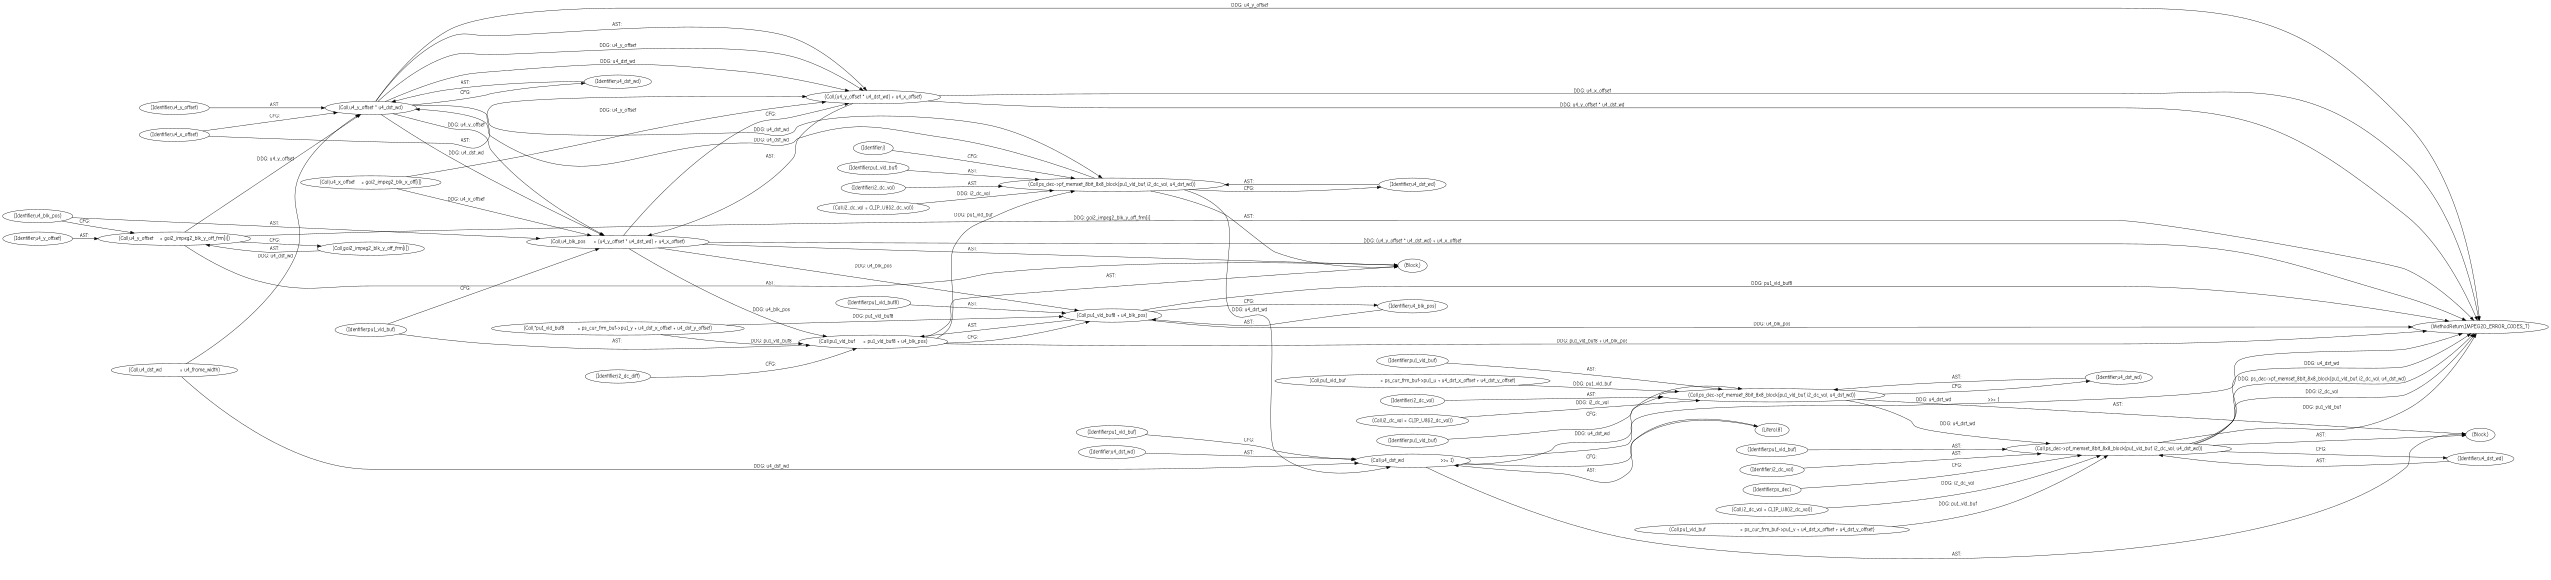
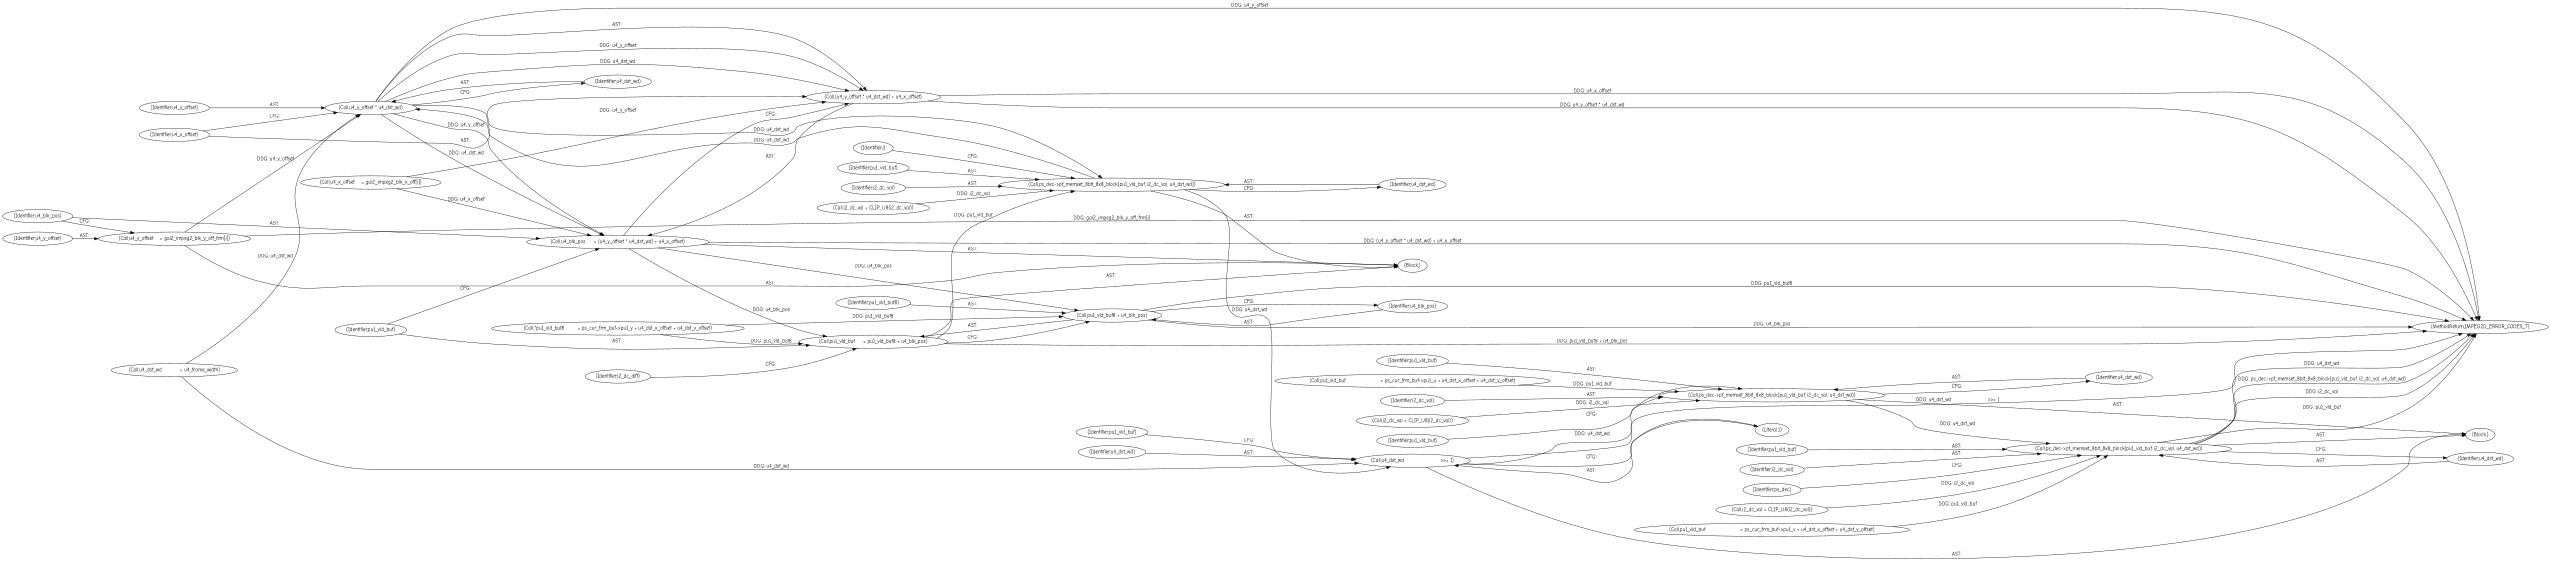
node "(Call,gai2_impeg2_blk_y_off_frm[i])": removed
node "(Literal,8)": label "(Literal,8)" -> "(Literal,1)"
